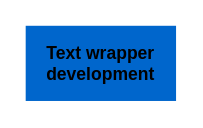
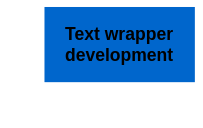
node "Text wrapper development": moved (101, 63) -> (119, 44)
